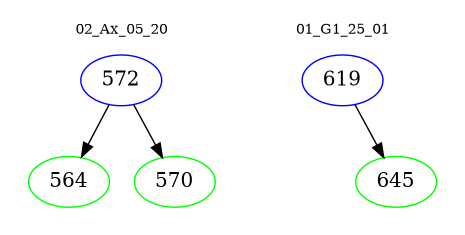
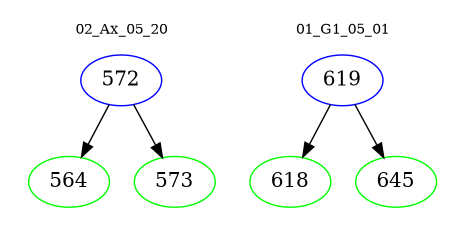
cluster "01_G1_25_01": label "01_G1_25_01" -> "01_G1_05_01"
node "570": label "570" -> "573"
node "618": added
